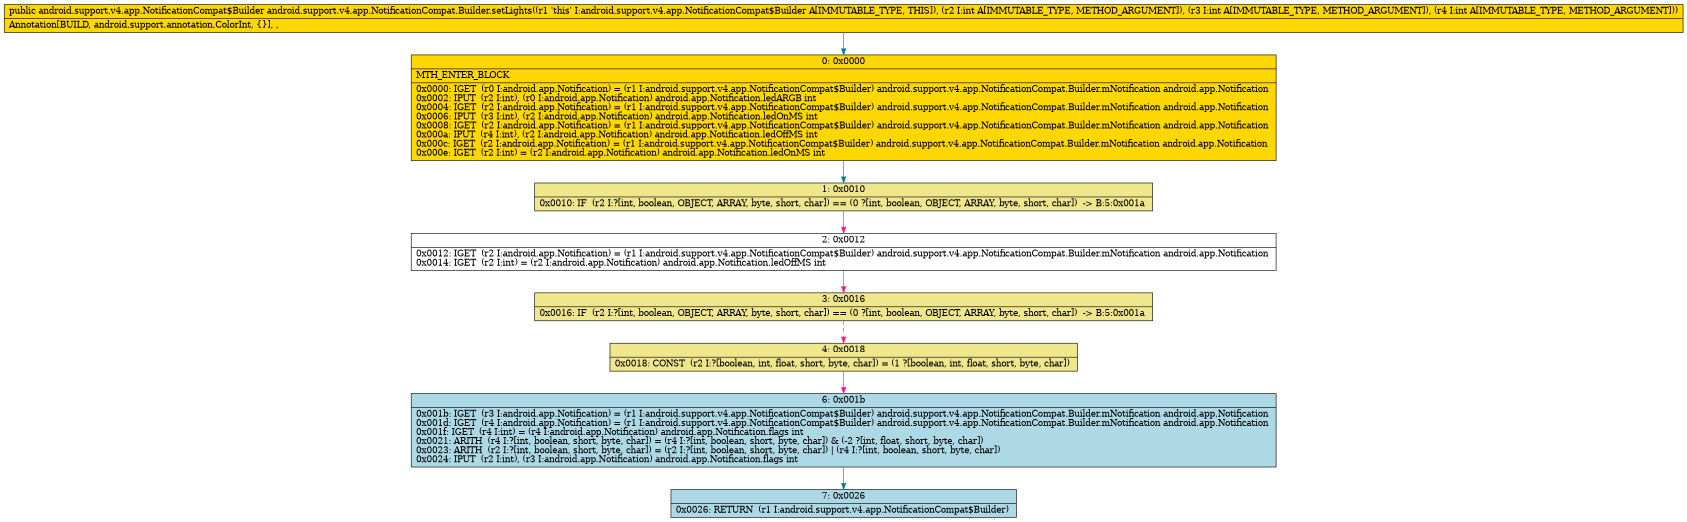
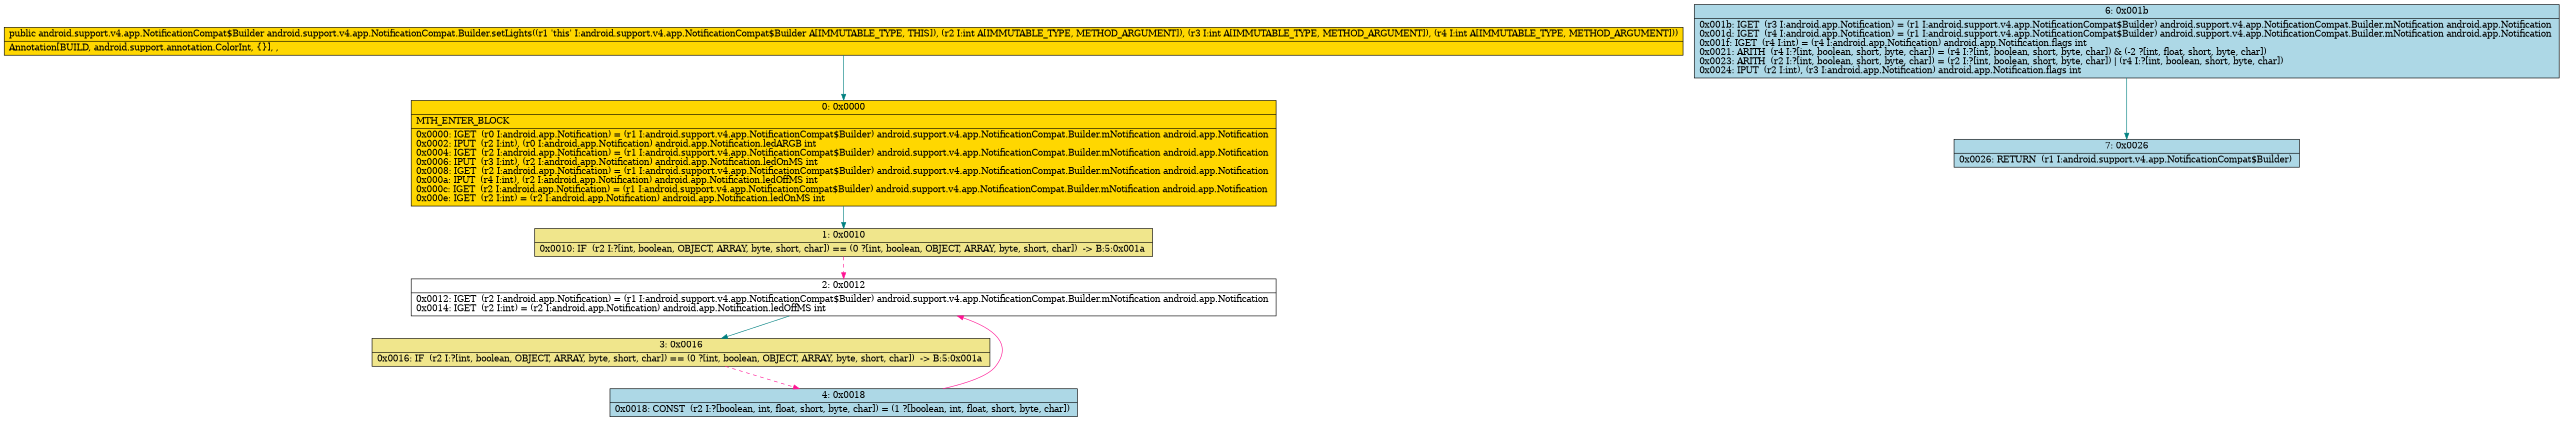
edge "1: 0x0010" -> "2: 0x0012": style solid -> dashed
edge "2: 0x0012" -> "3: 0x0016": color deeppink -> teal
node "4: 0x0018": fillcolor khaki -> lightblue
edge "4: 0x0018" -> "6: 0x001b": now "4: 0x0018" -> "2: 0x0012"
